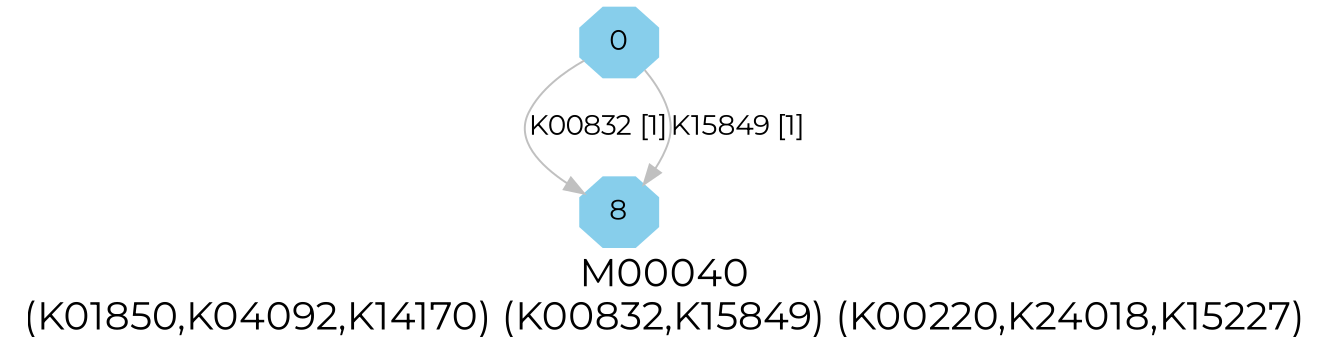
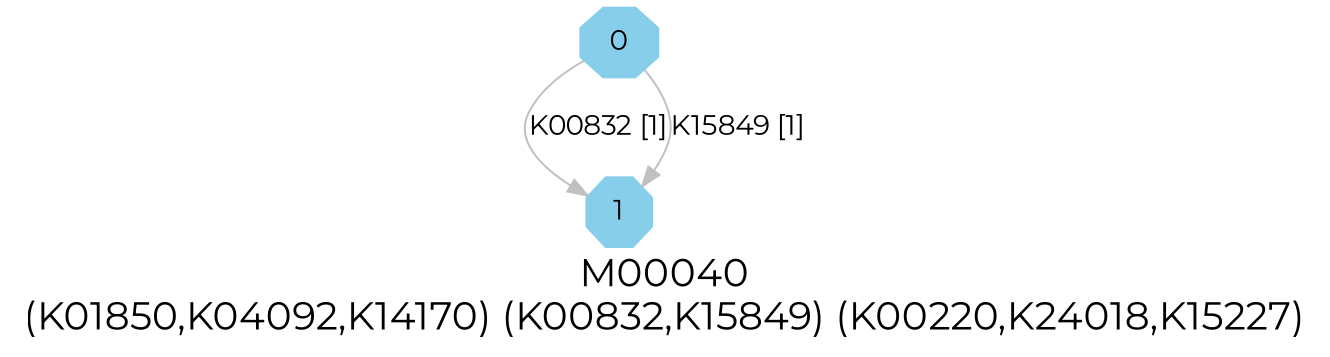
node "8": label "8" -> "1"
